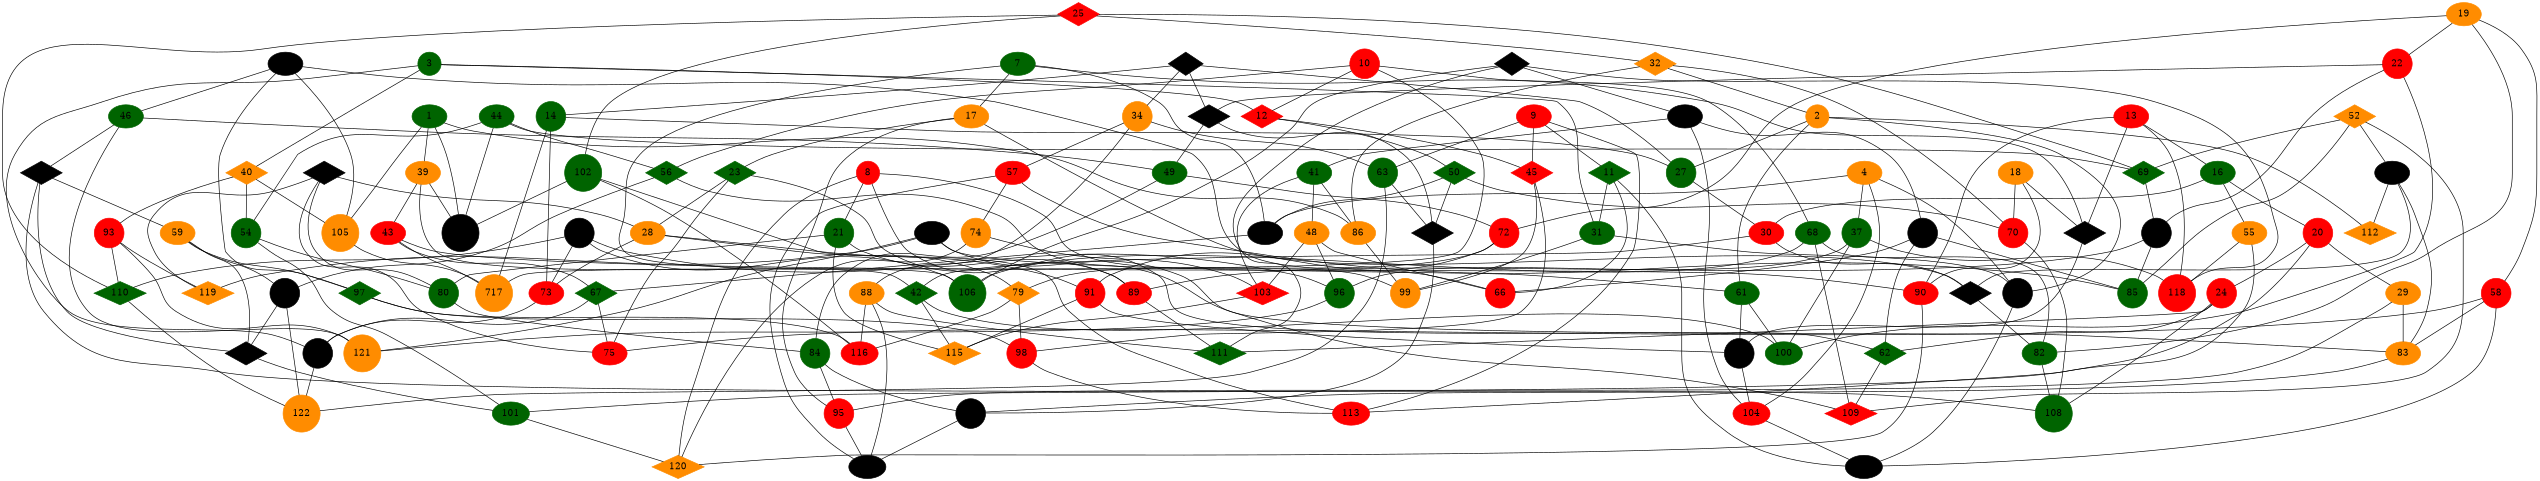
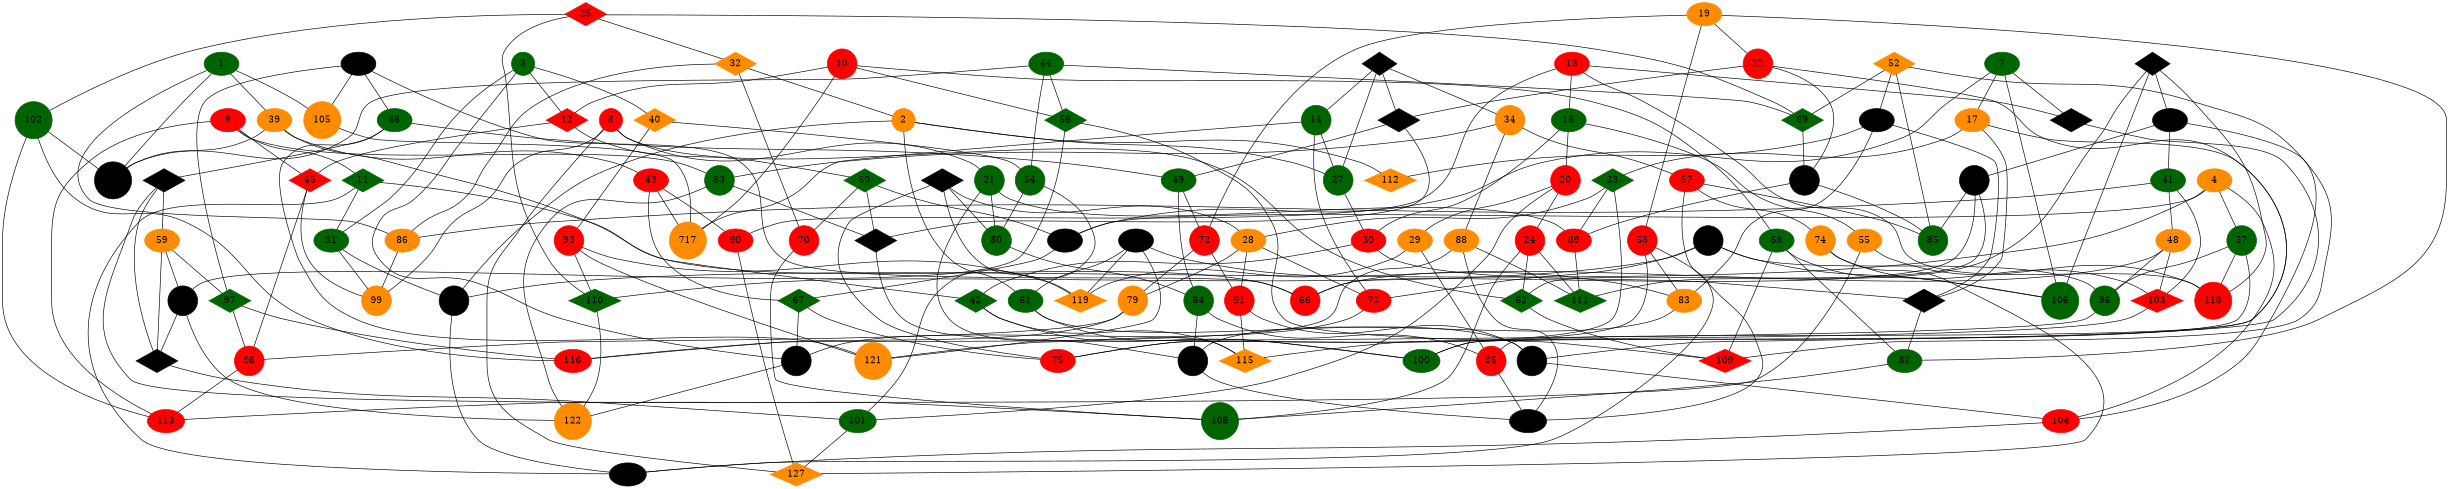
node "18": removed
edge "40" -- "105": removed
node "79": shape diamond -> circle
edge "29" -- "83": now "29" -- "119"
node "120": label "120" -> "127"
